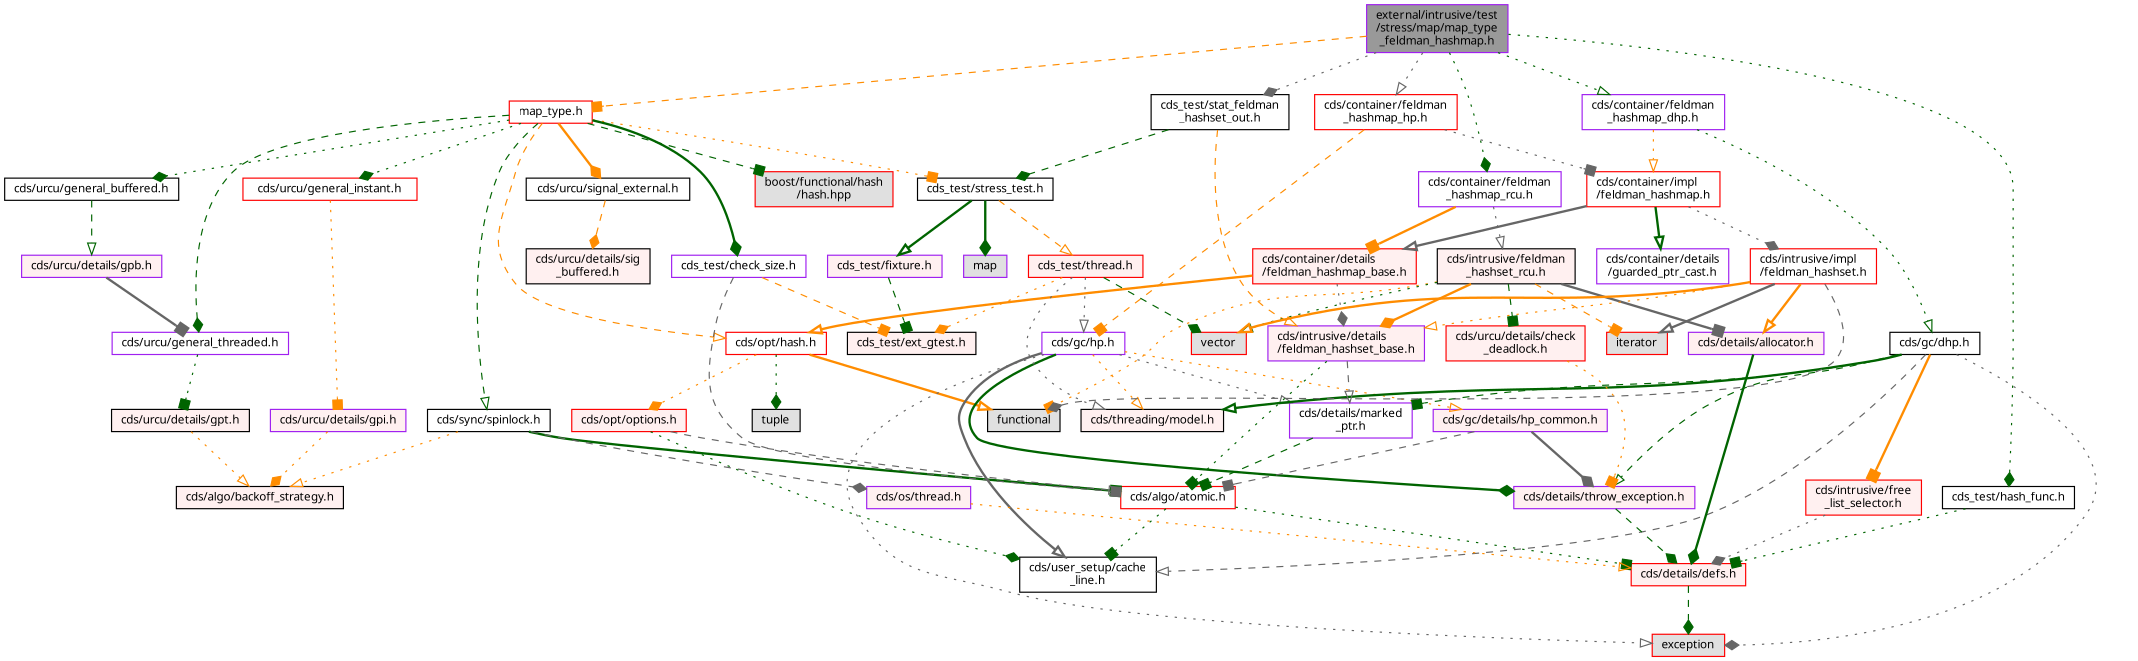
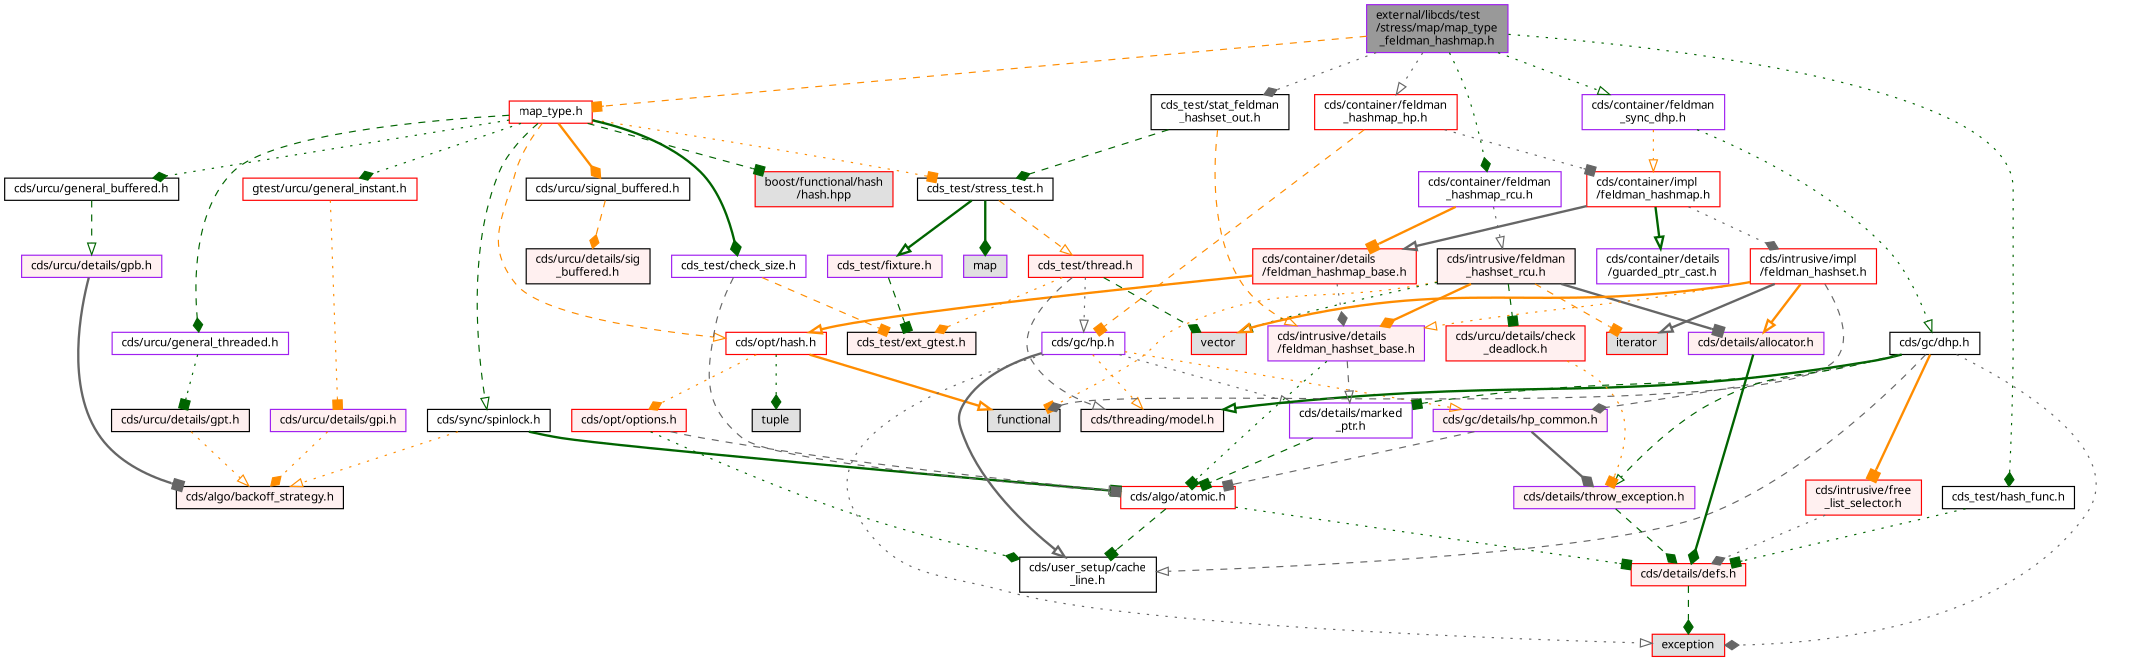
node "external/intrusive/test /stress/map/map_type _feldman_hashmap.h": label "external/intrusive/test /stress/map/map_type _feldman_hashmap.h" -> "external/libcds/test /stress/map/map_type _feldman_hashmap.h"
node "cds/container/feldman _hashmap_dhp.h": label "cds/container/feldman _hashmap_dhp.h" -> "cds/container/feldman _sync_dhp.h"
node "cds/urcu/general_instant.h": label "cds/urcu/general_instant.h" -> "gtest/urcu/general_instant.h"
node "cds/urcu/signal_external.h": label "cds/urcu/signal_external.h" -> "cds/urcu/signal_buffered.h"
edge "cds/urcu/details/gpb.h" -> "cds/urcu/general_threaded.h": now "cds/urcu/details/gpb.h" -> "cds/algo/backoff_strategy.h"
edge "cds_test/thread.h" -> "cds/threading/model.h": style dotted -> dashed
edge "cds/gc/dhp.h" -> "cds/gc/details/hp_common.h": added
edge "cds/gc/hp.h" -> "cds/details/throw_exception.h": removed
node "cds/os/thread.h": removed
edge "cds/algo/atomic.h" -> "cds/user_setup/cache _line.h": style dotted -> dashed
